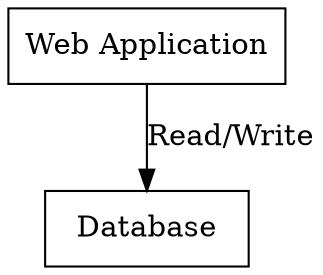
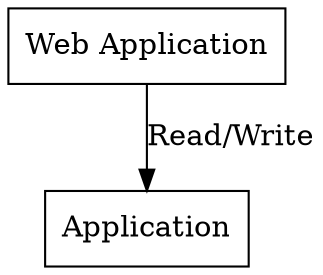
node "Database": label "Database" -> "Application"
